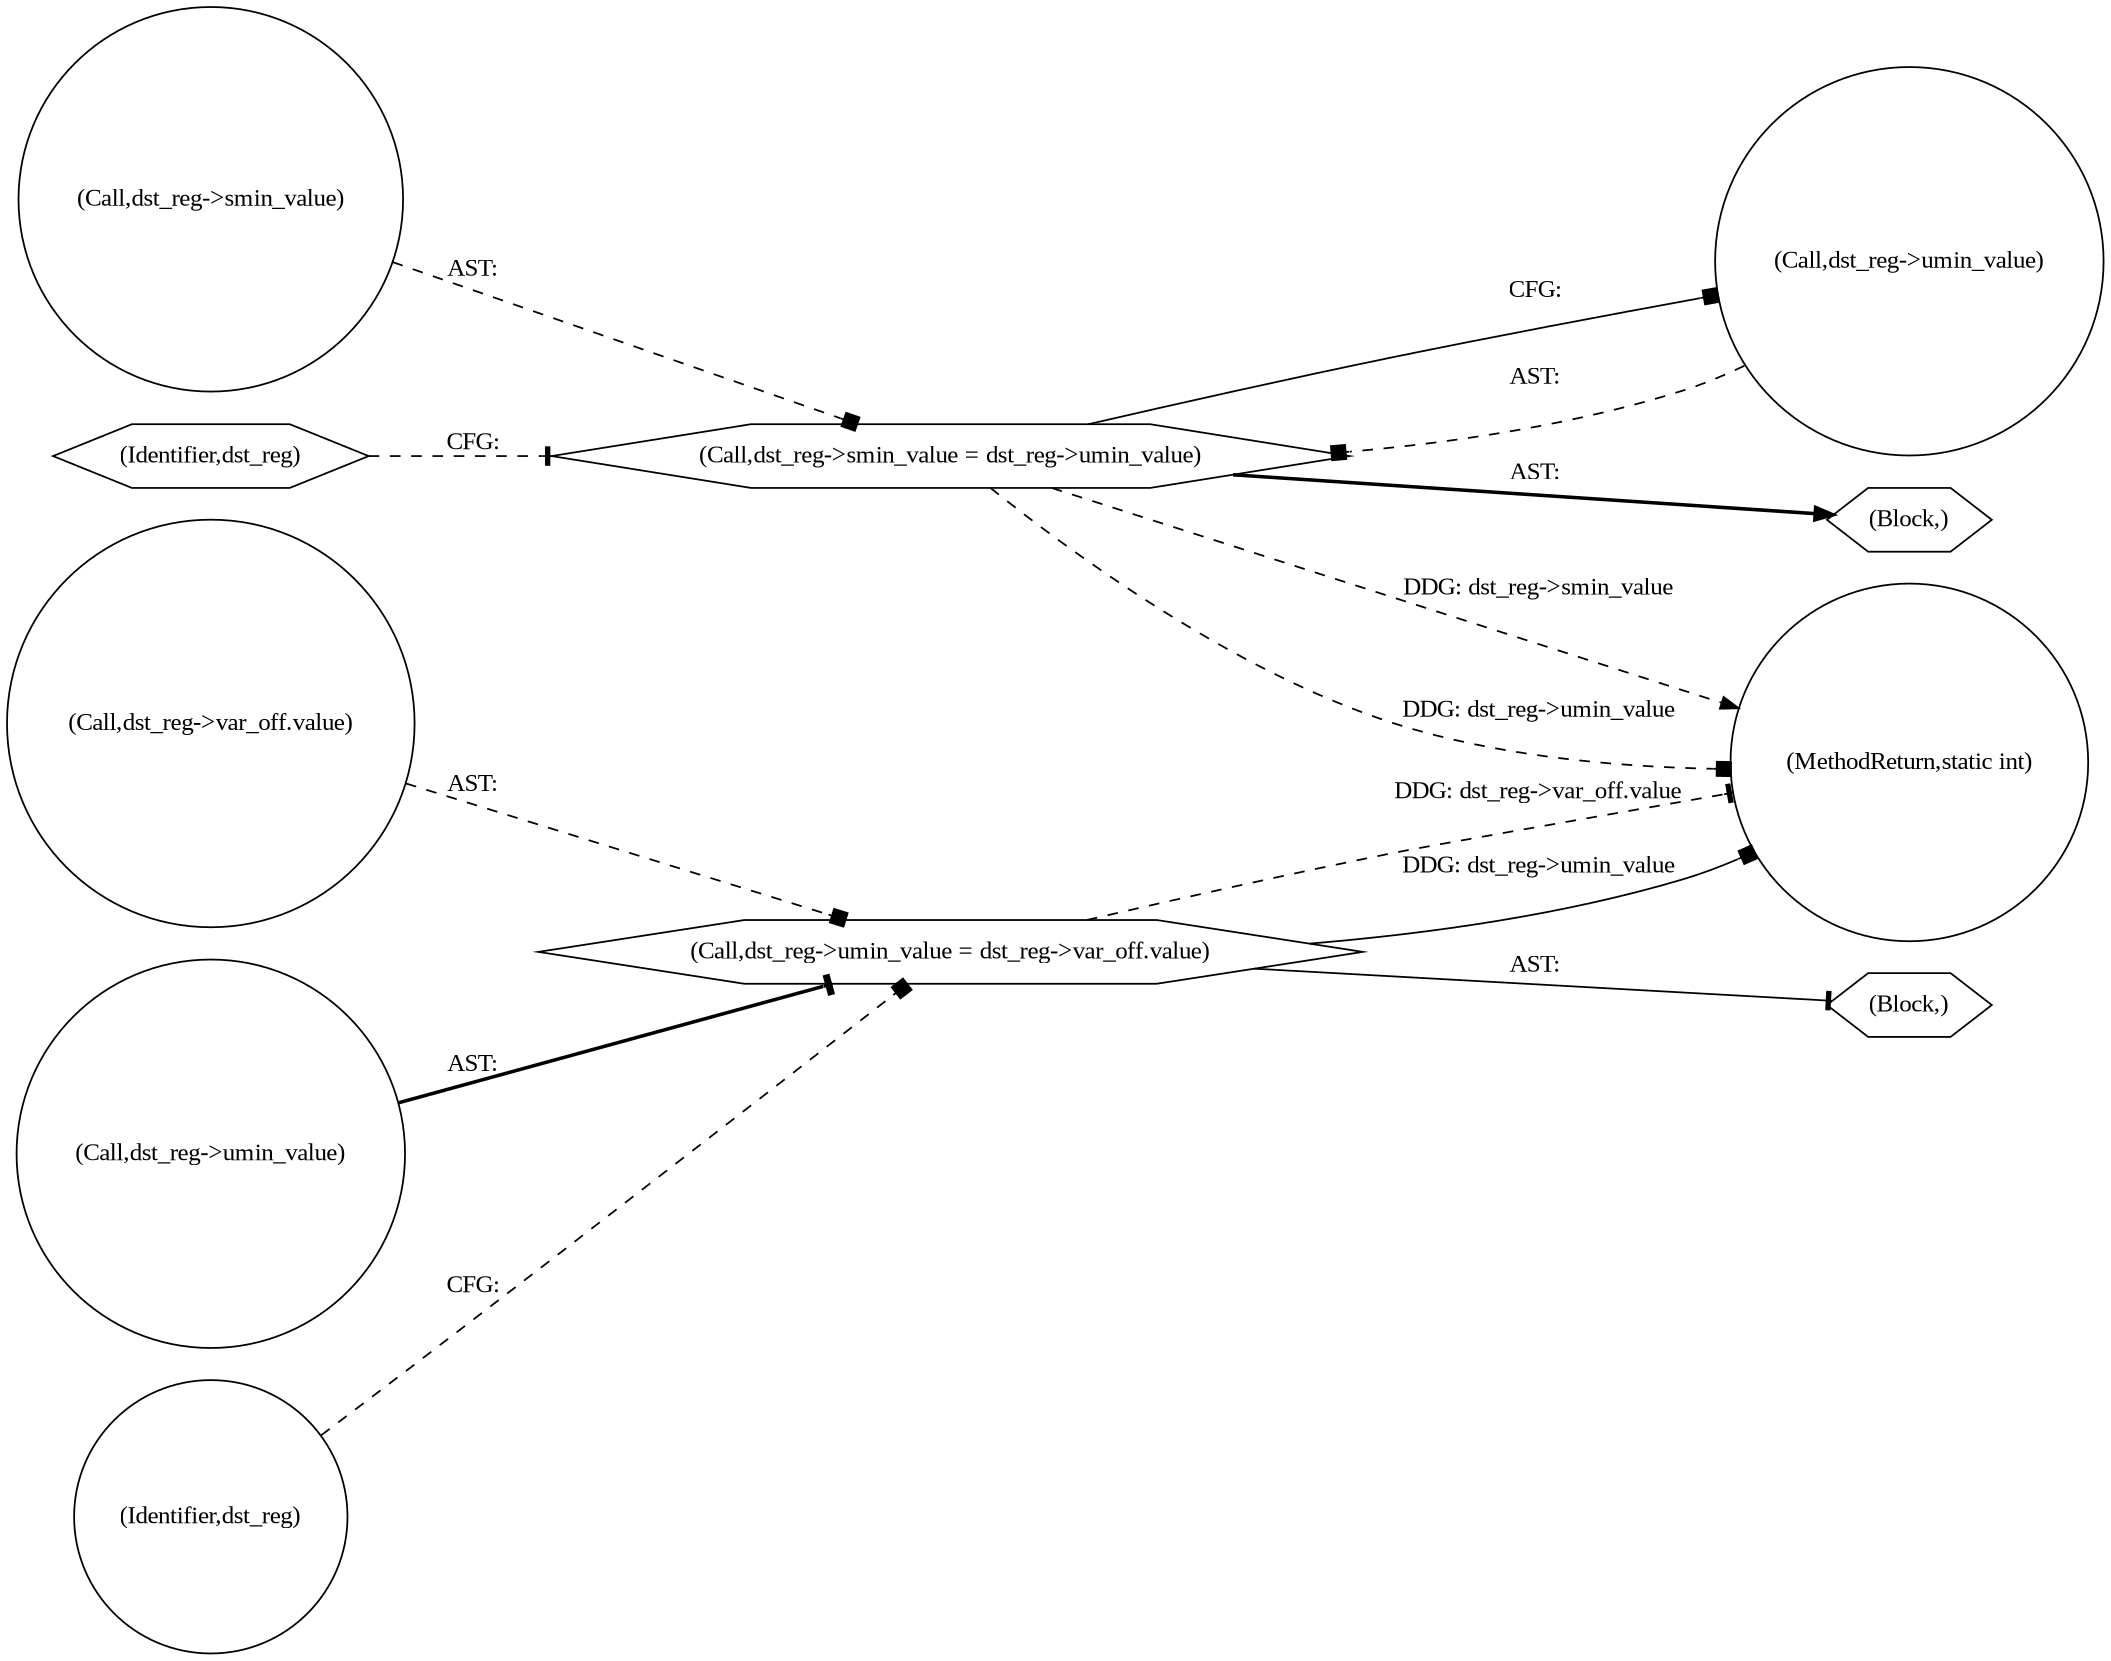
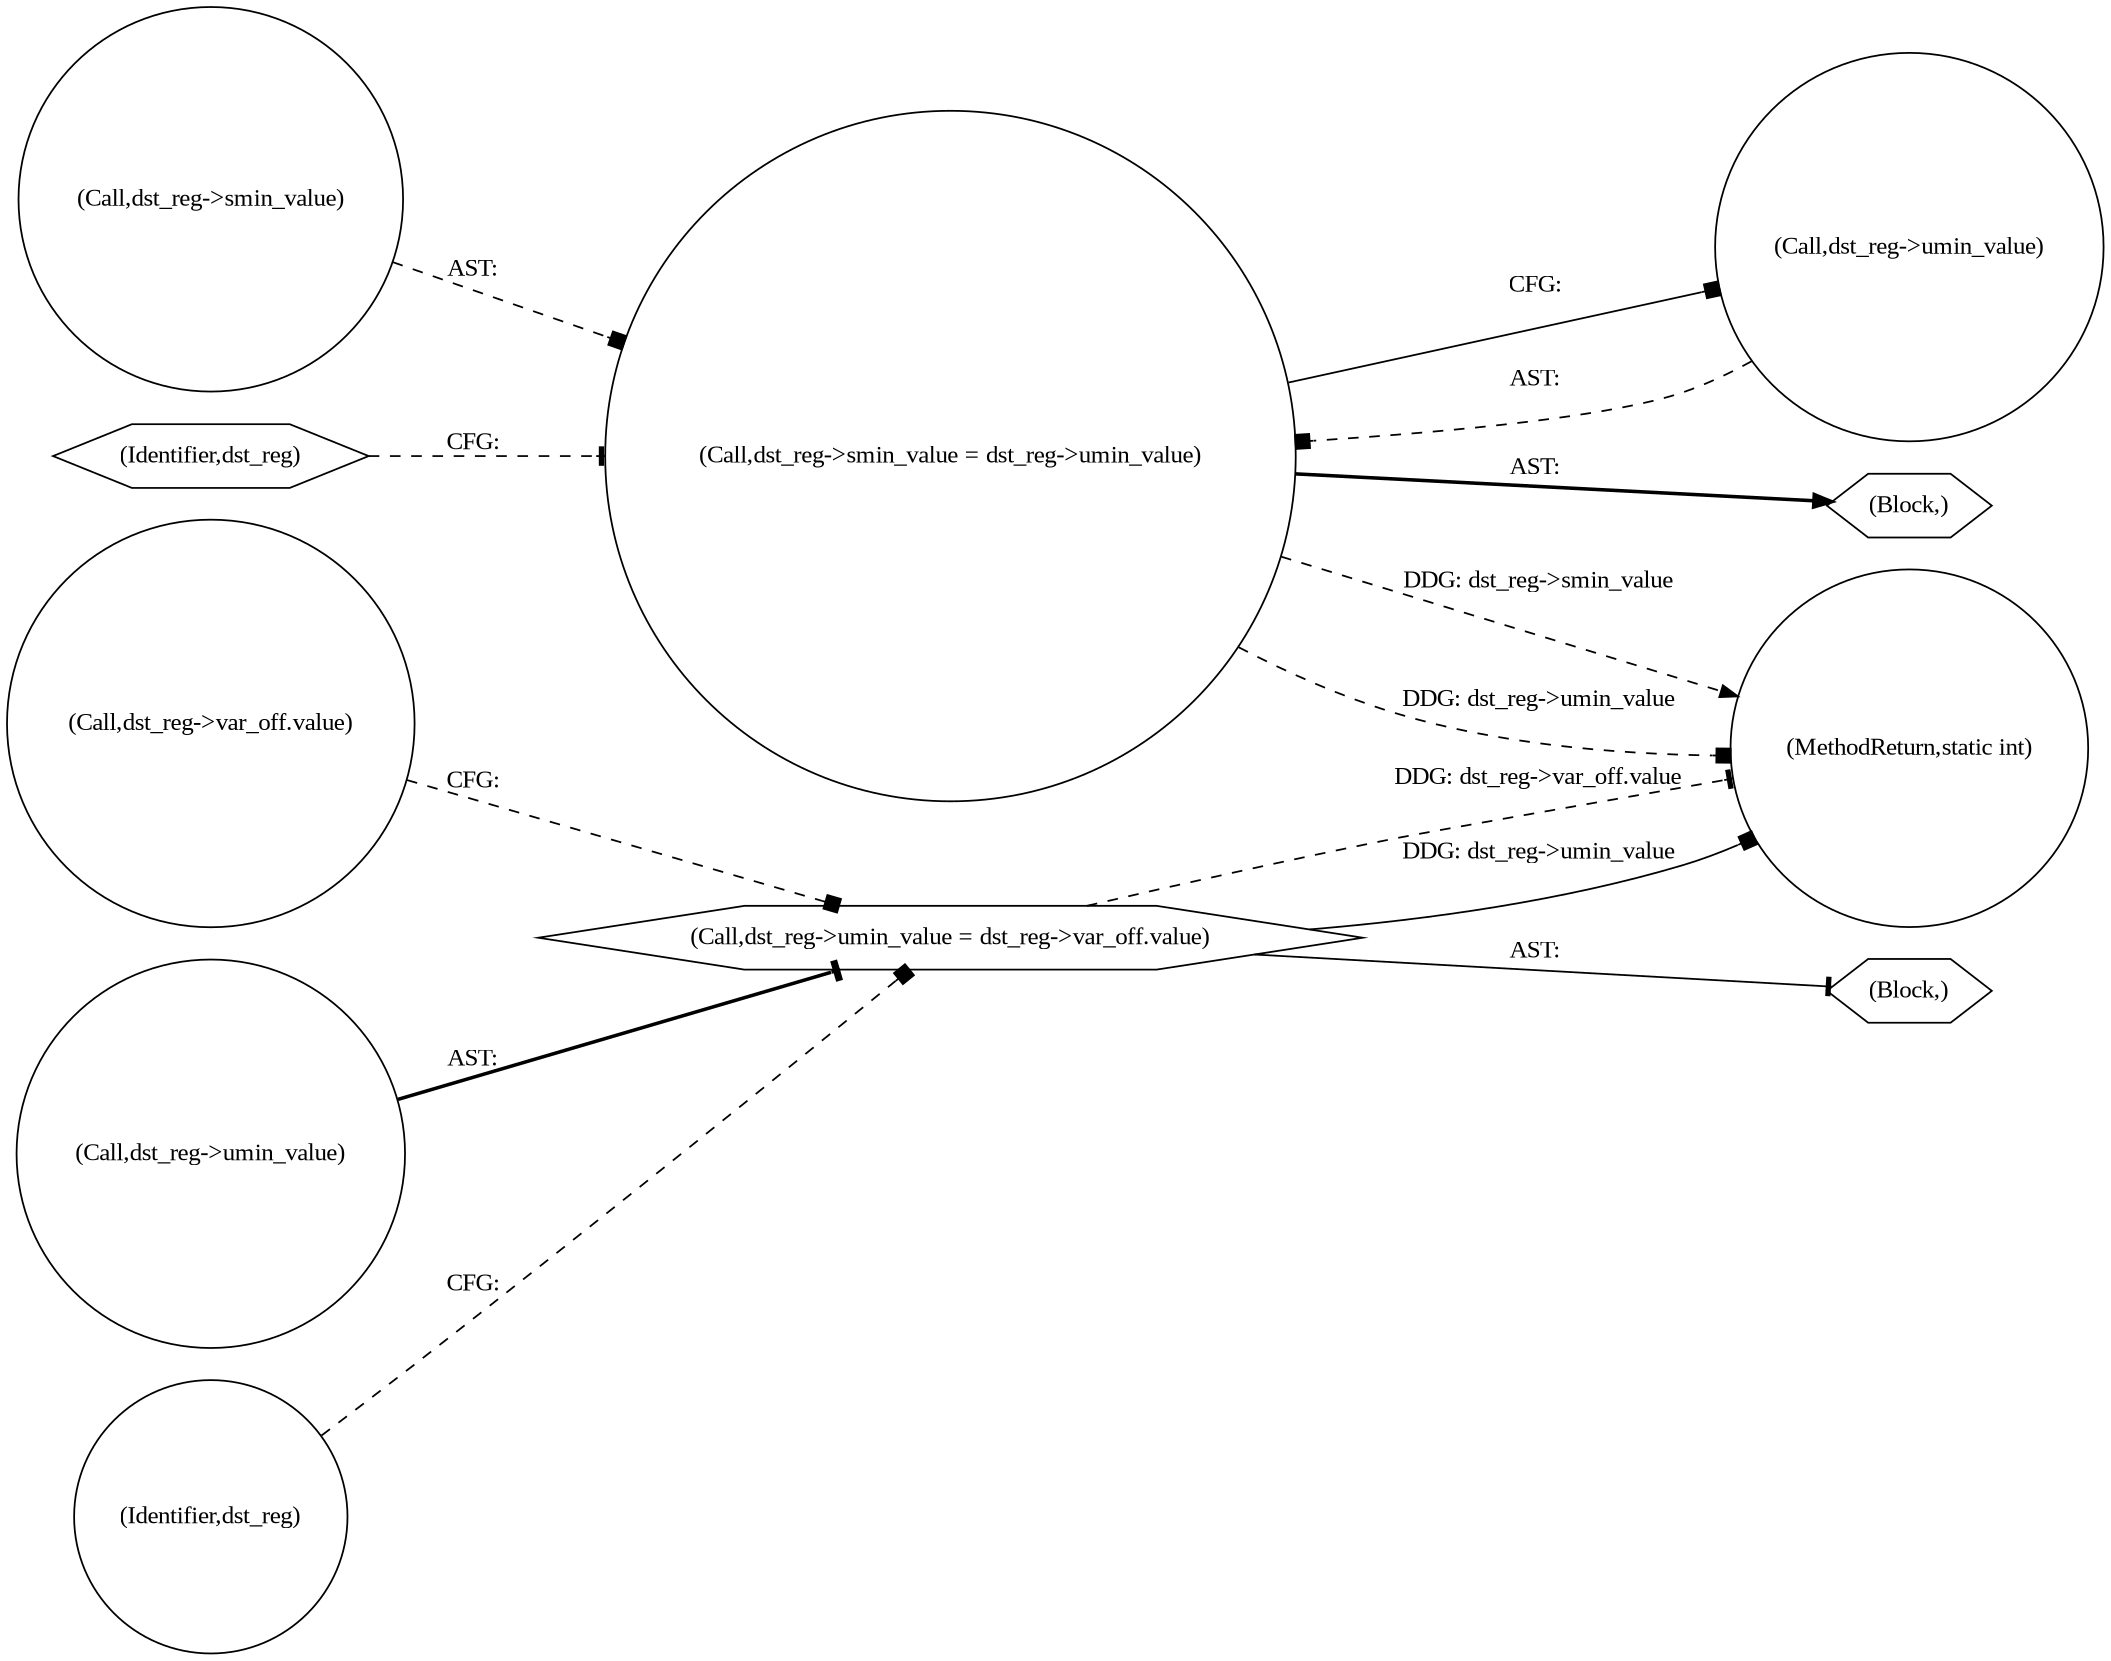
node "(Call,dst_reg->smin_value = dst_reg->umin_value)": shape hexagon -> circle
edge "(Call,dst_reg->var_off.value)" -> "(Call,dst_reg->umin_value = dst_reg->var_off.value)": label "AST: " -> "CFG: "
